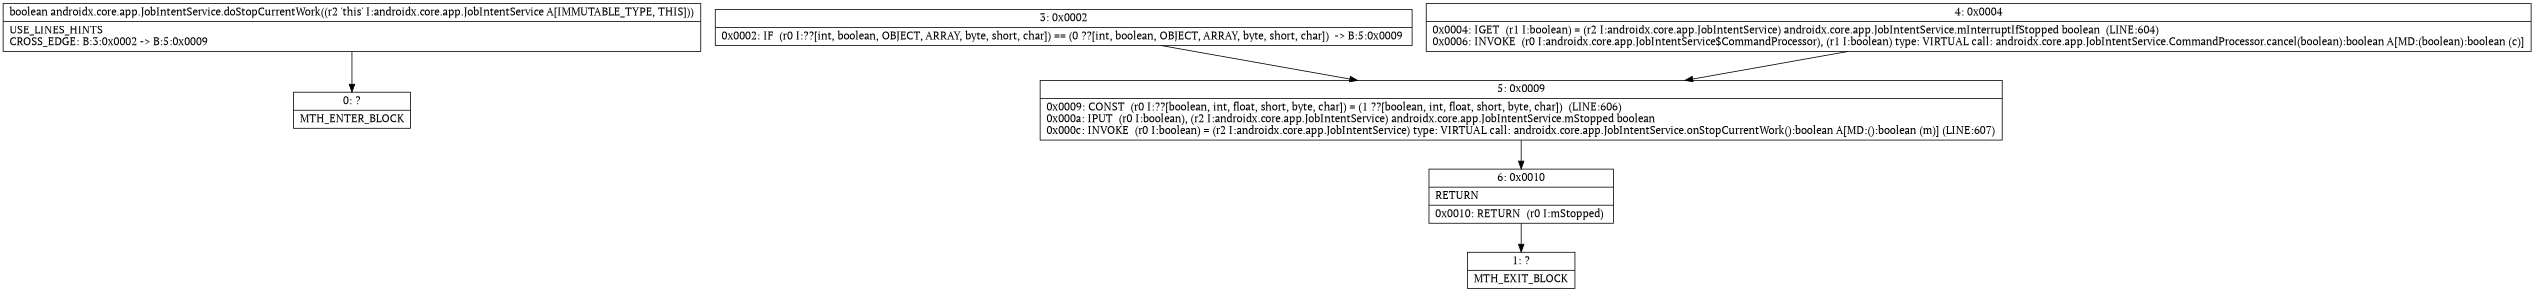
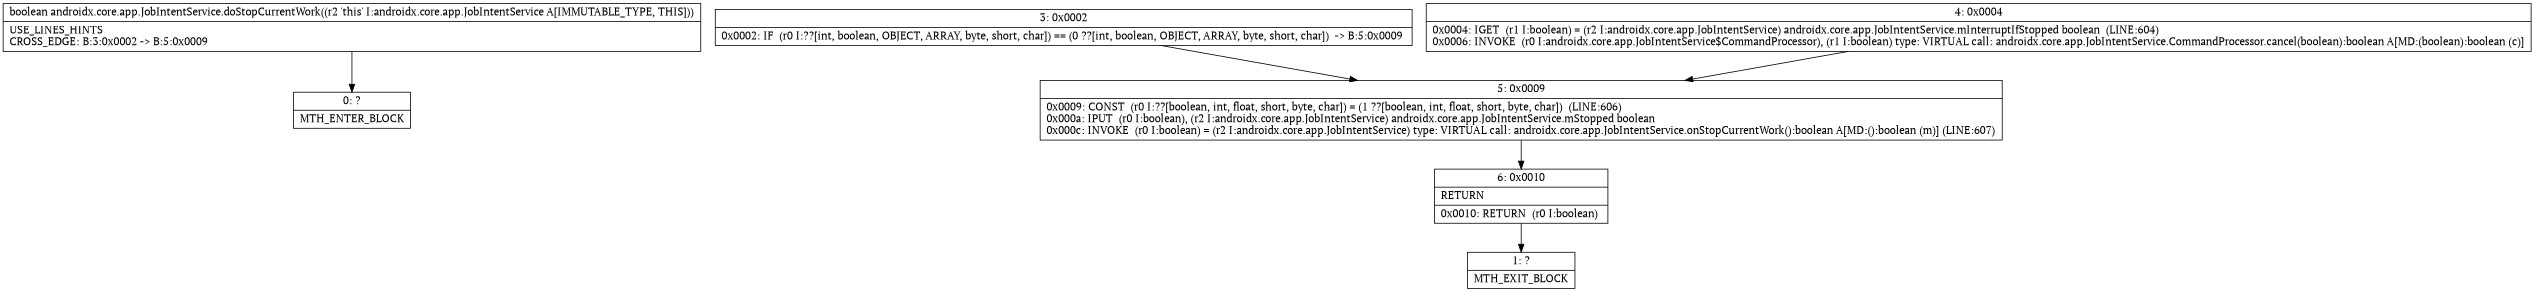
node "6: 0x0010": text "0x0010: RETURN  (r0 I:mStopped)" -> "0x0010: RETURN  (r0 I:boolean)"
